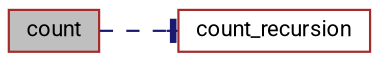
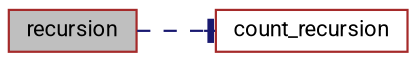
node "count": label "count" -> "recursion"
